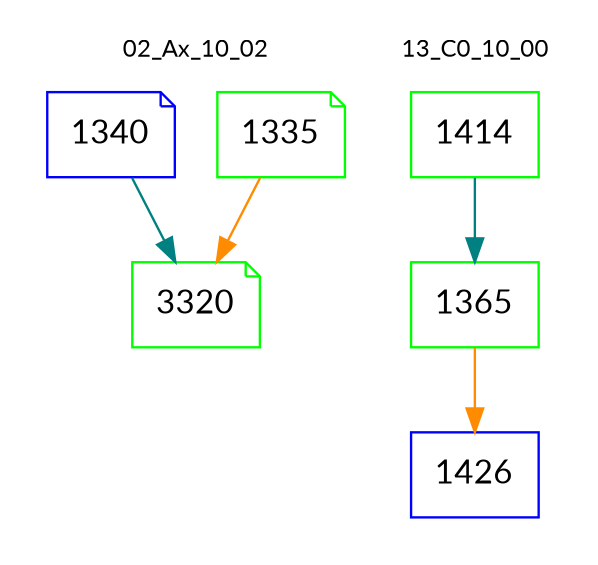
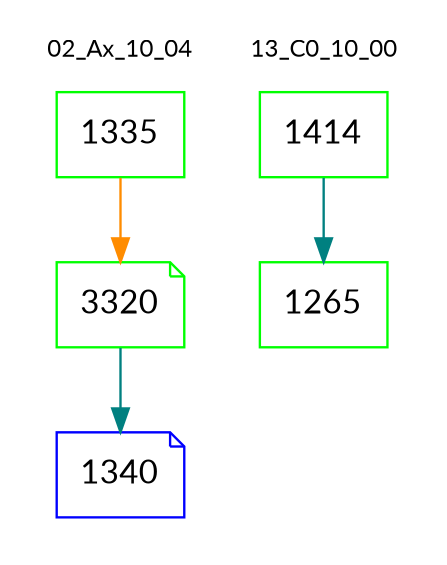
cluster "02_Ax_10_02": label "02_Ax_10_02" -> "02_Ax_10_04"
node "1335": shape note -> box
edge "1340" -> "3320": reversed
node "1365": label "1365" -> "1265"
node "1426": removed
